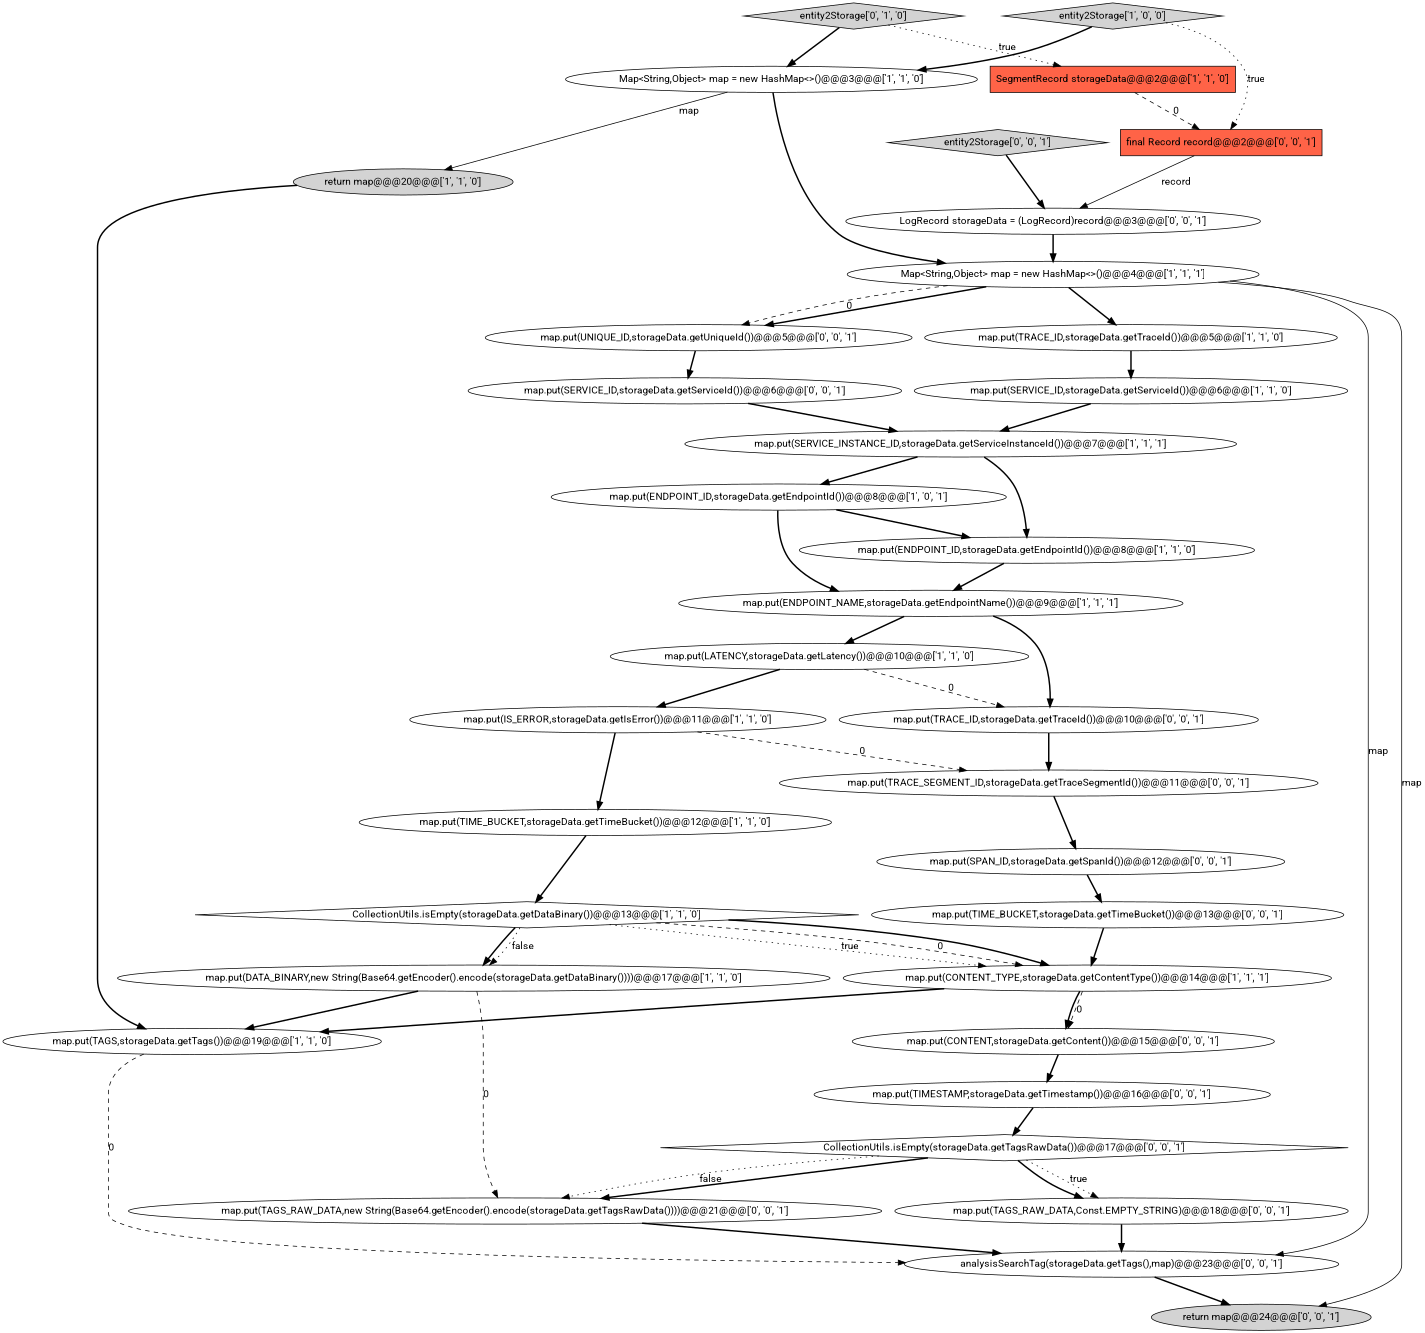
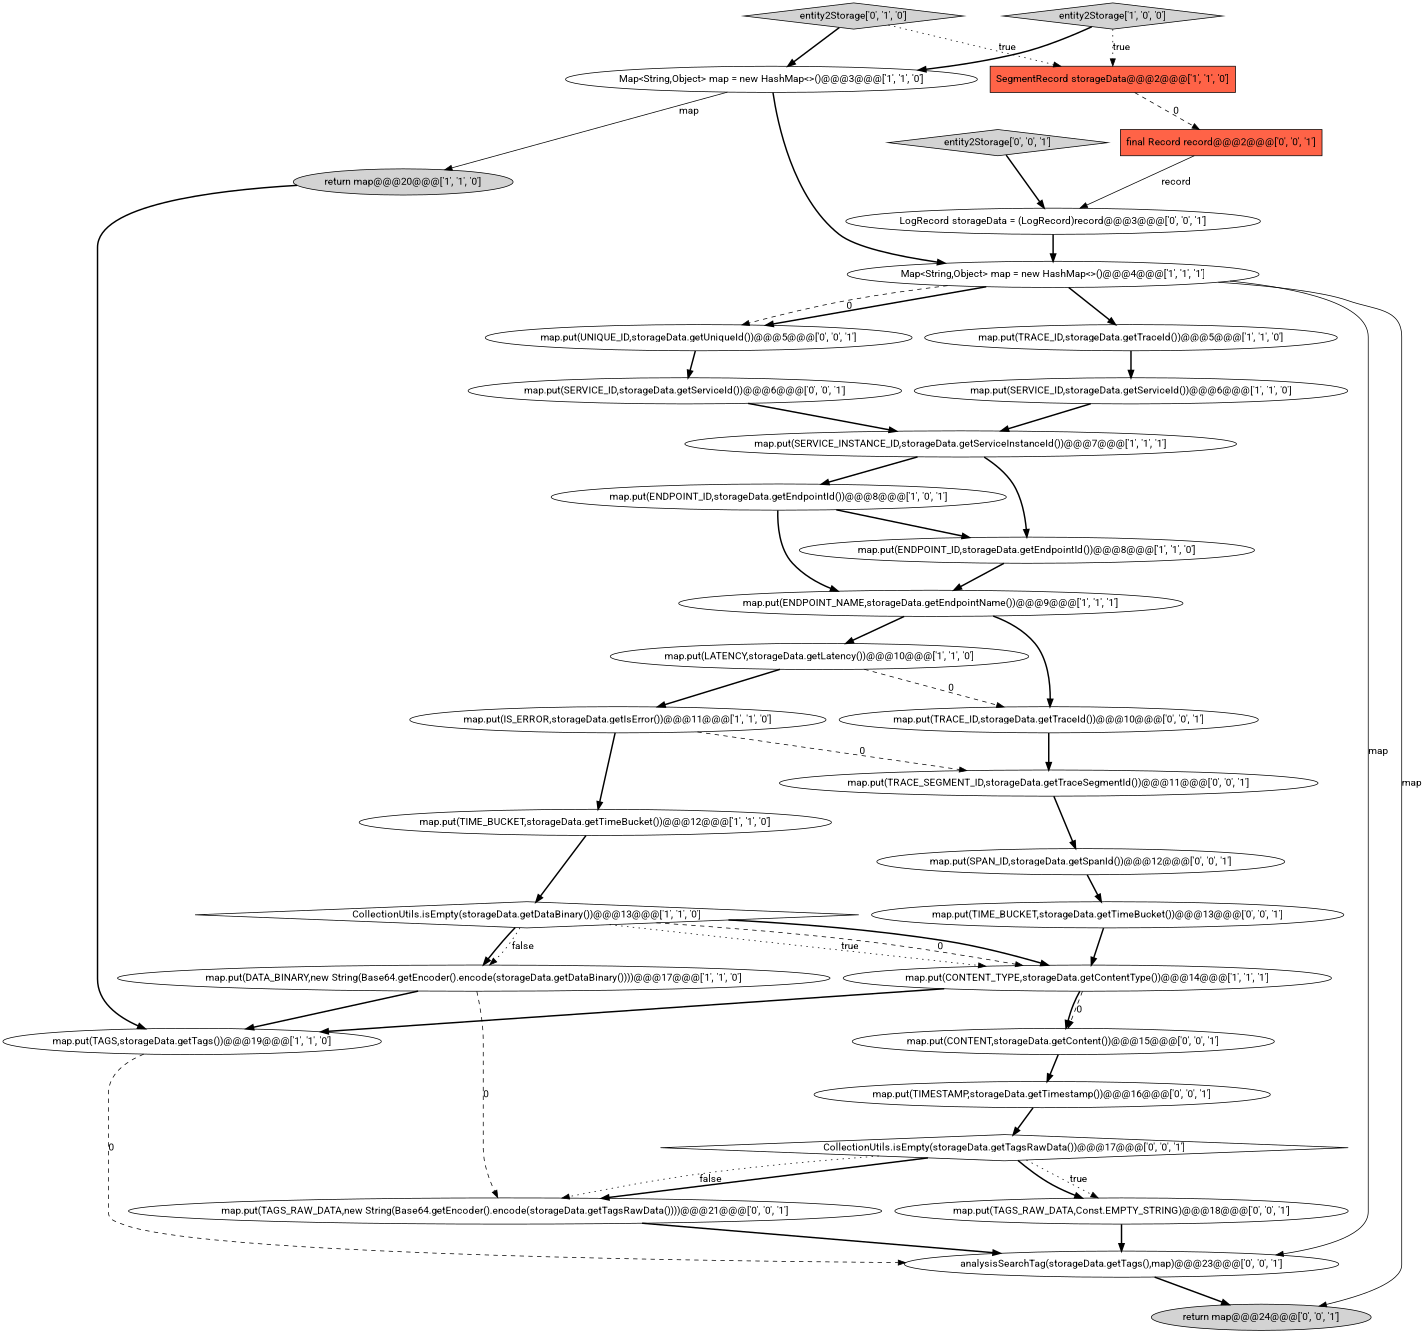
edge "entity2Storage['1', '0', '0']" -> "final Record record@@@2@@@['0', '0', '1']": now "entity2Storage['1', '0', '0']" -> "SegmentRecord storageData@@@2@@@['1', '1', '0']"
